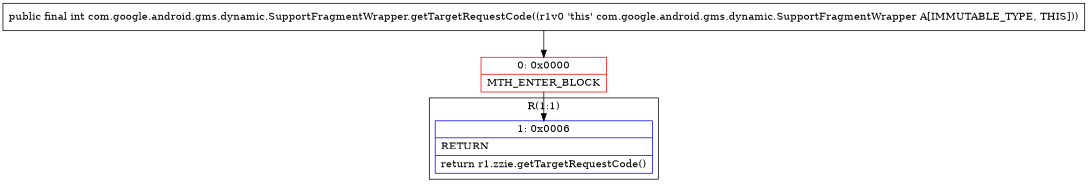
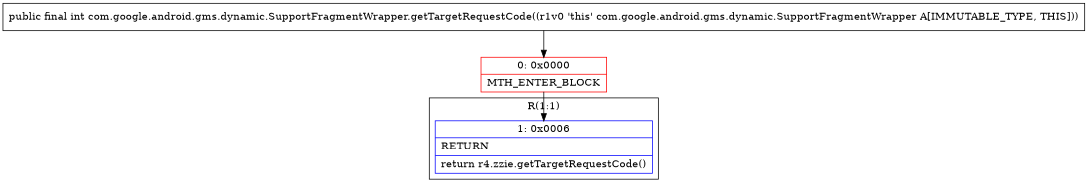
node "1: 0x0006": text "return r1.zzie.getTargetRequestCode()" -> "return r4.zzie.getTargetRequestCode()"
